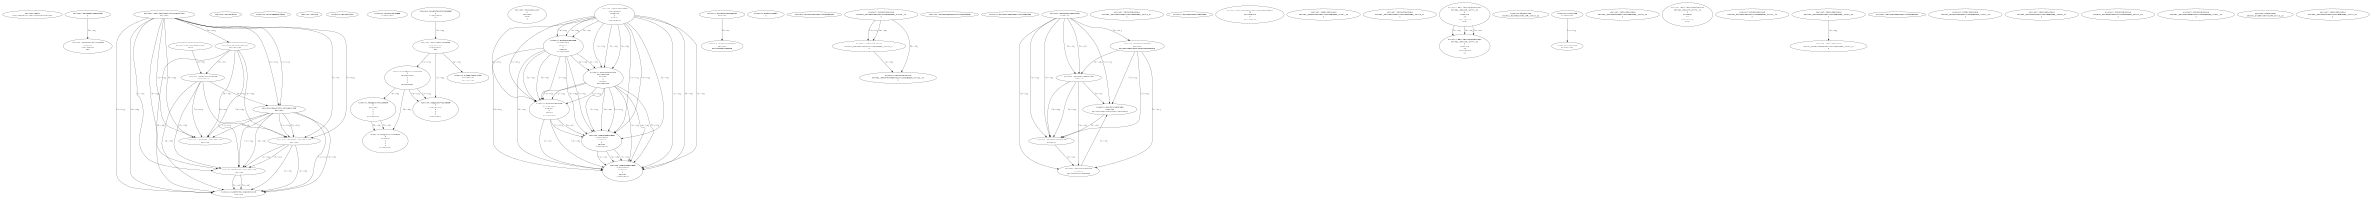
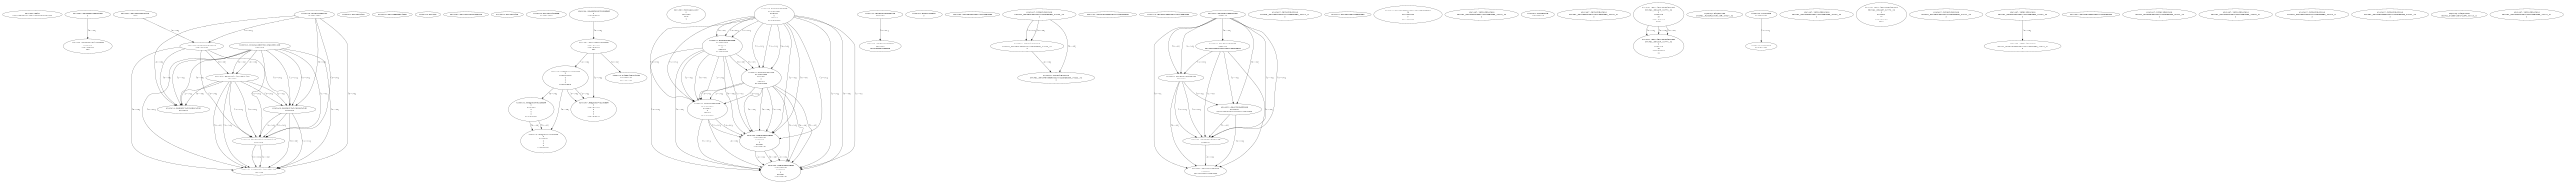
node "6844580.GetCurrentThreadId": added
node "4245683.CharNextW 2147407716": added
edge "4243965.InitializeCriticalSection 6917004" -> "4250188.GetSystemInfo 2147417660": removed, label "(0-->0)"
edge "4244076.GetProcAddress 9441320 GetThreadUILanguage" -> "4244050.GetProcAddress 9441320 SetThreadPreferredUILanguages": reversed
